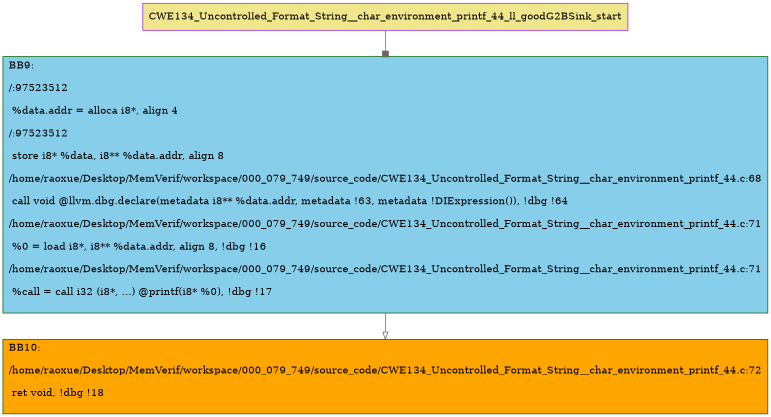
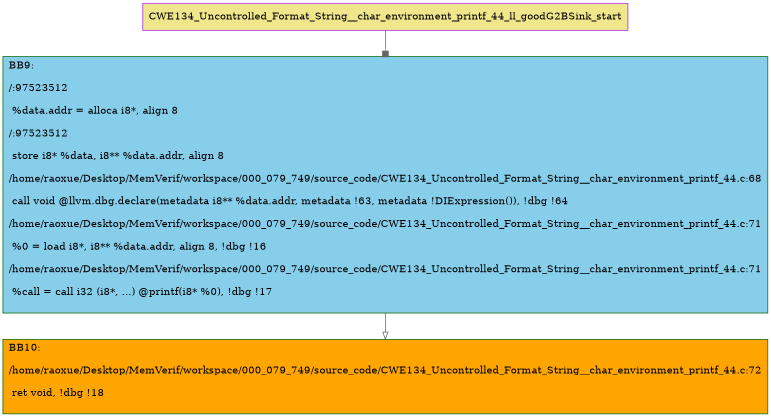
node "BB9:": text "%data.addr = alloca i8*, align 4" -> "%data.addr = alloca i8*, align 8"
